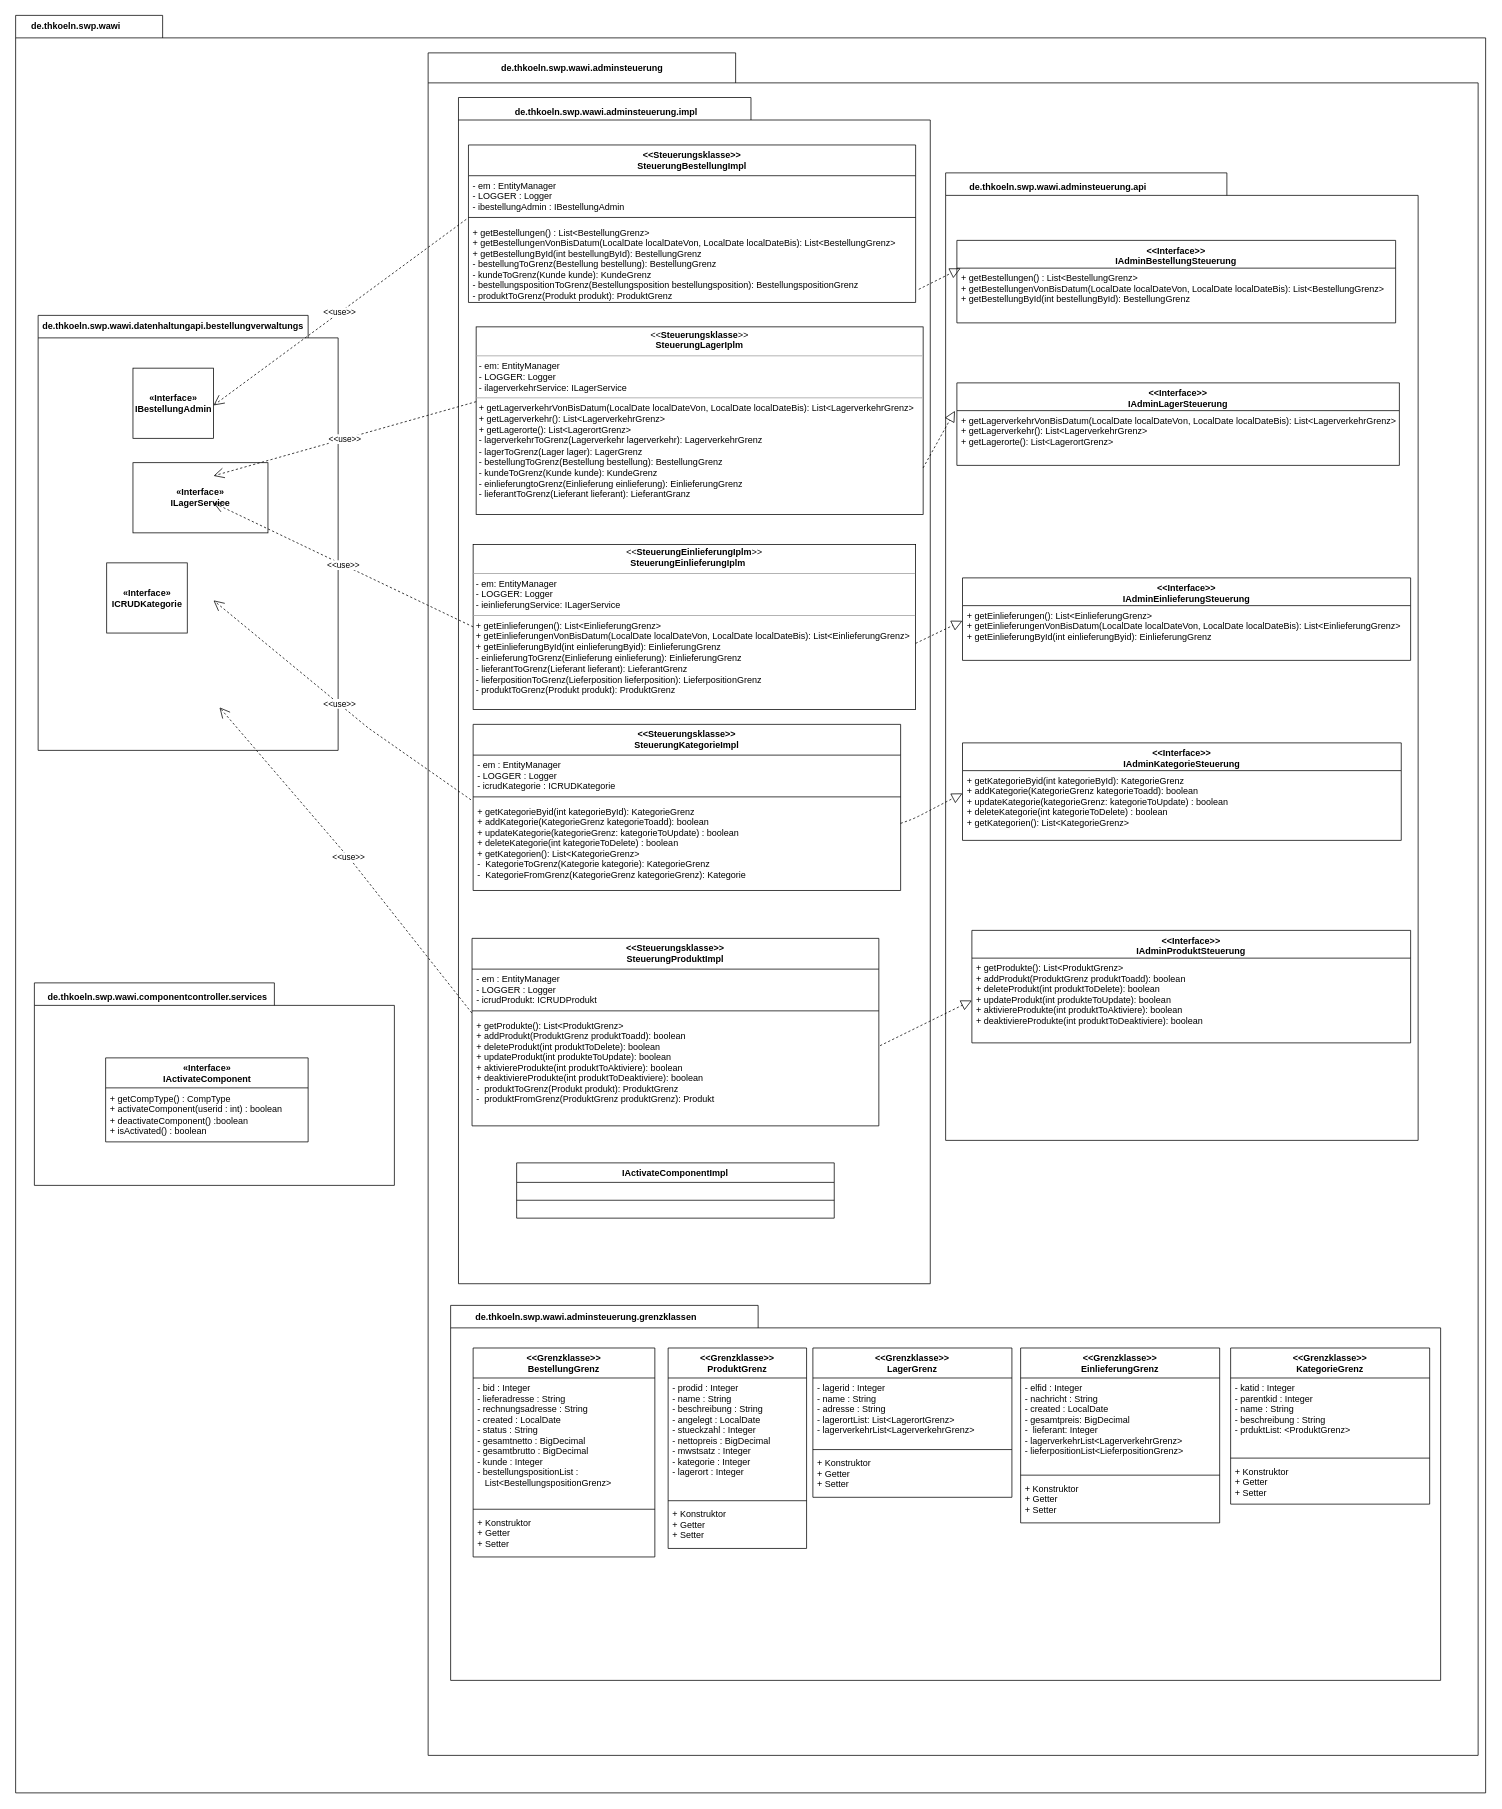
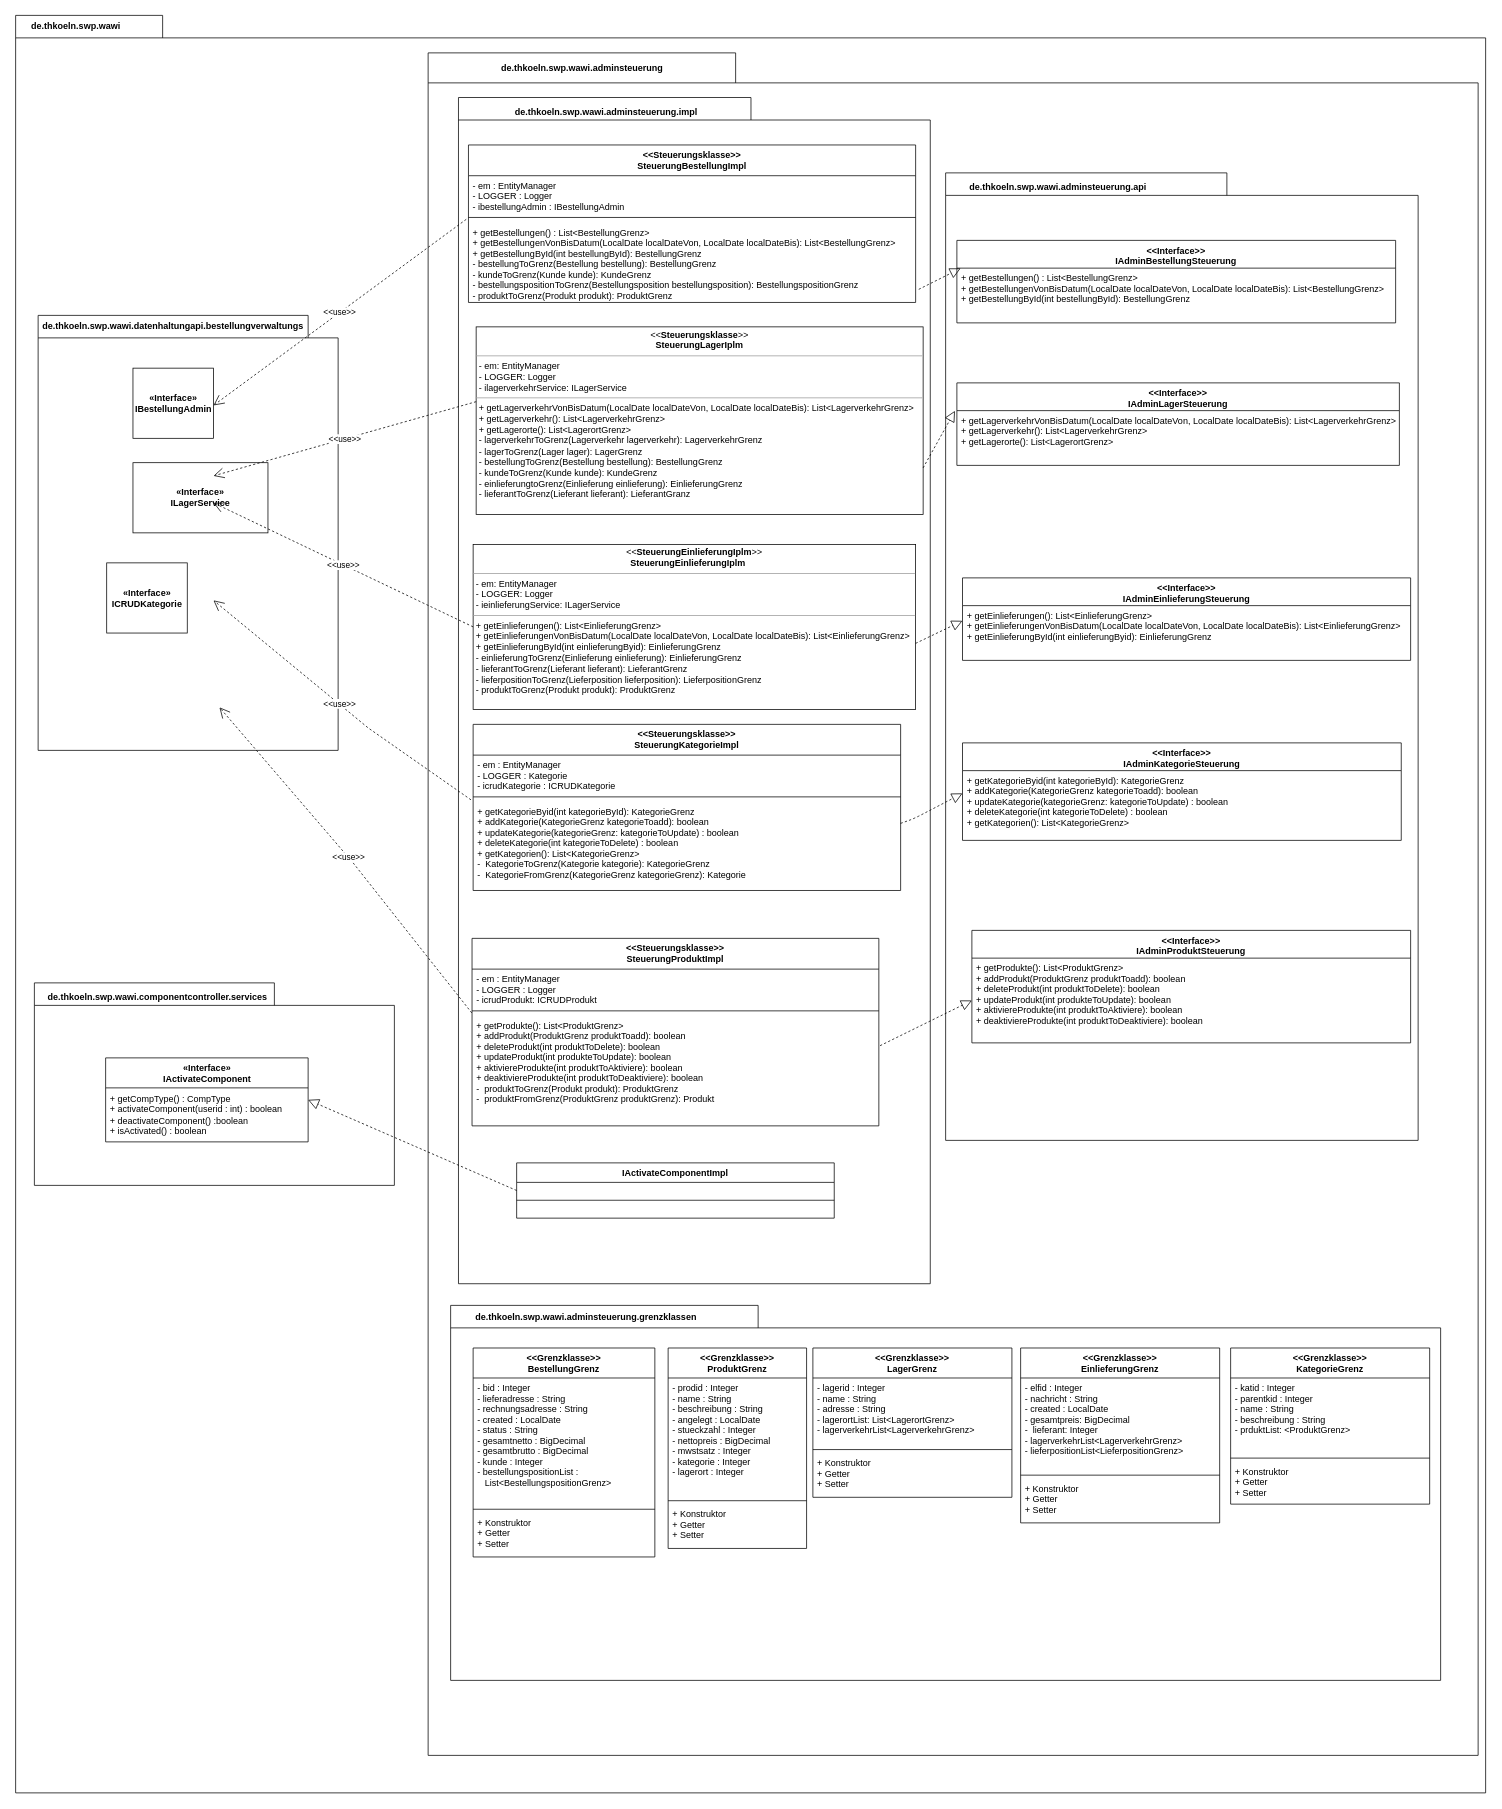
node "- em : EntityManager - LOGGER : Logger - icrudKategorie : ICRUDKategorie": label "- em : EntityManager - LOGGER : Logger - icrudKategorie : ICRUDKategorie" -> "- em : EntityManager - LOGGER : Kategorie - icrudKategorie : ICRUDKategorie"
edge "IActivateComponentImpl" -> "«Interface» IActivateComponent": added
